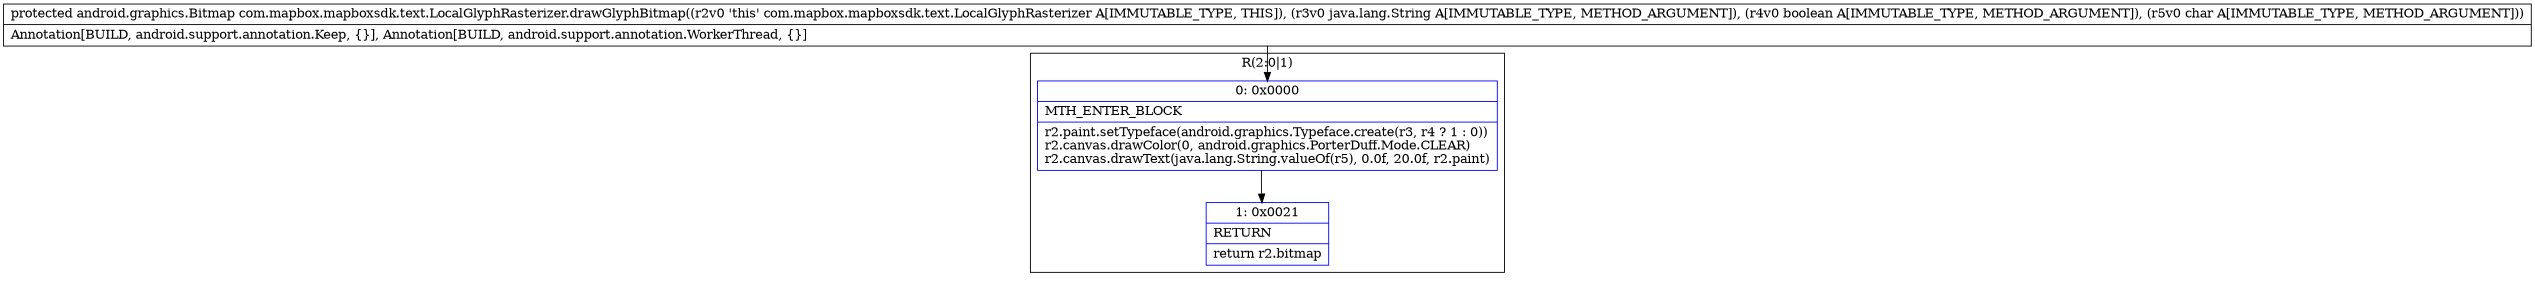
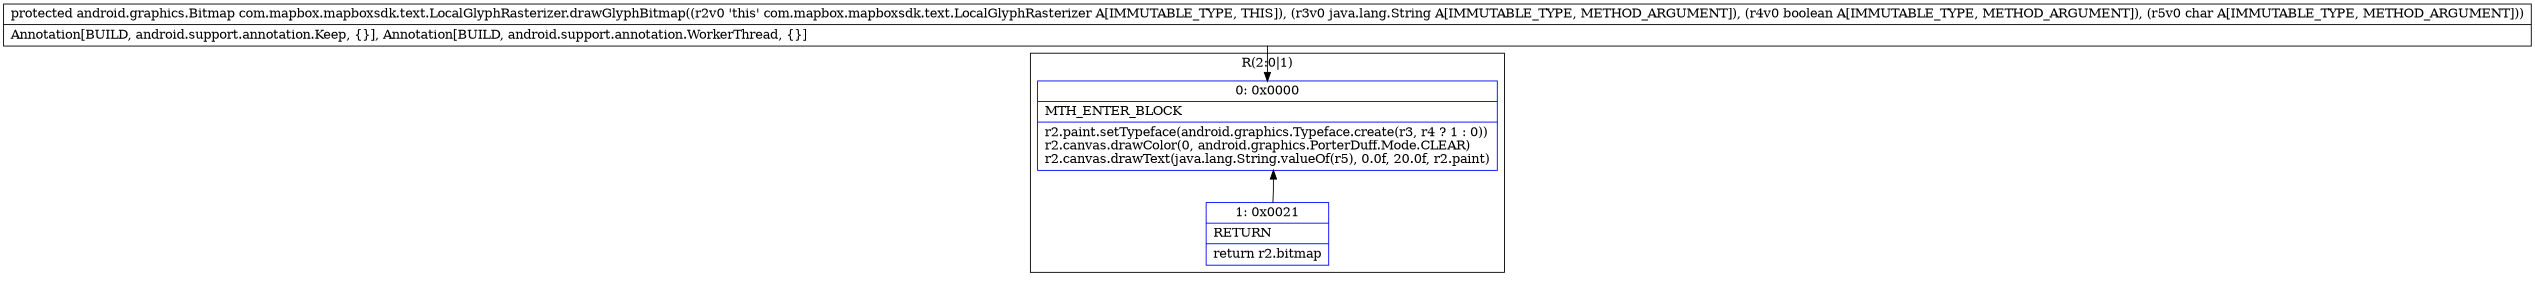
edge "0: 0x0000" -> "1: 0x0021": reversed
